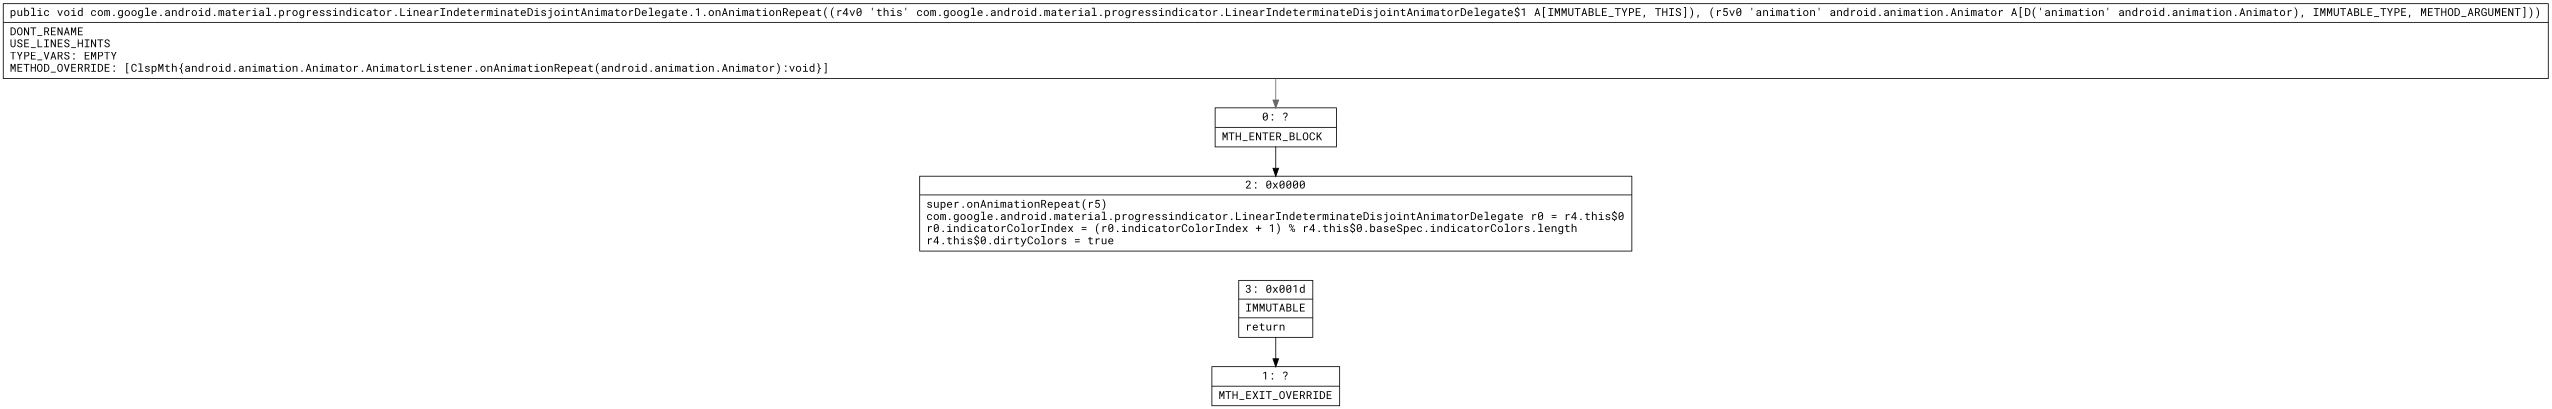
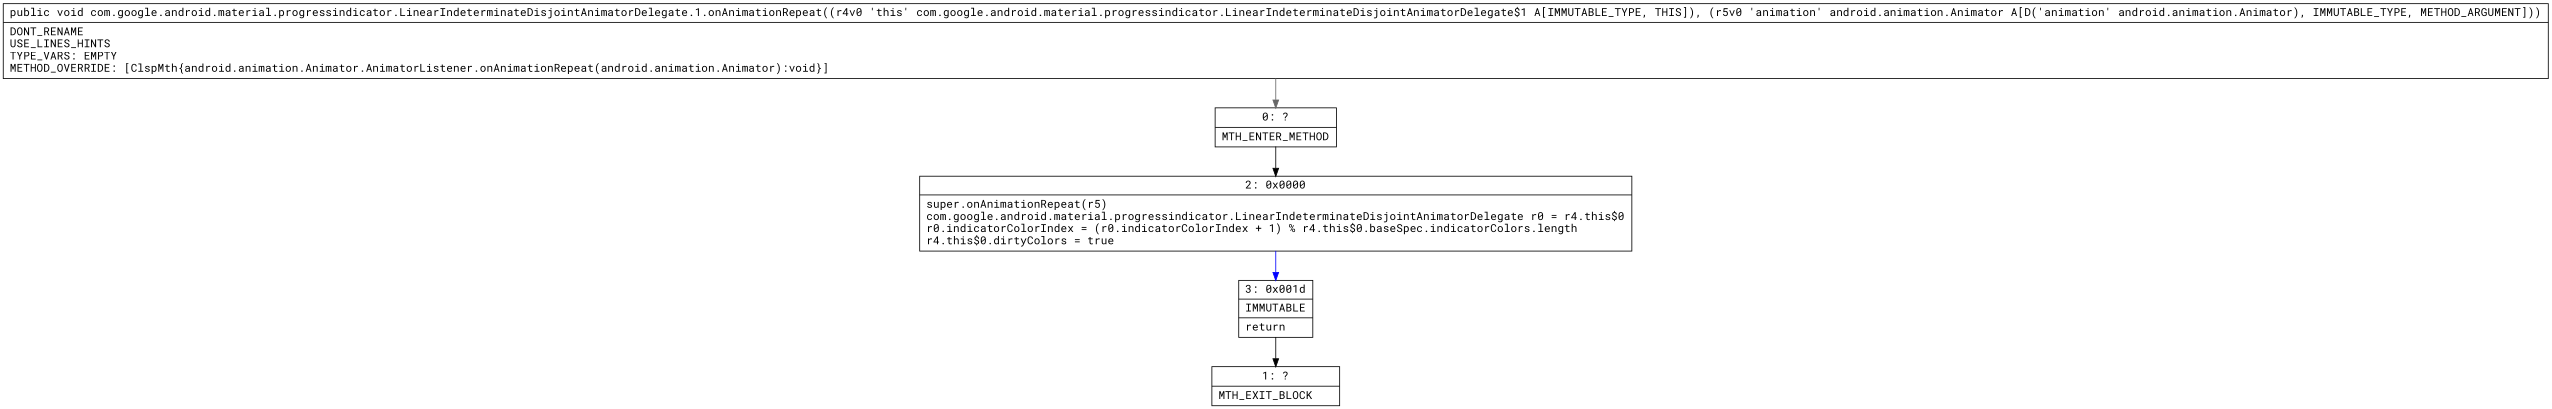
node "0: ?": text "MTH_ENTER_BLOCK" -> "MTH_ENTER_METHOD"
edge "2: 0x0000" -> "3: 0x001d": added
node "1: ?": text "MTH_EXIT_OVERRIDE" -> "MTH_EXIT_BLOCK"
